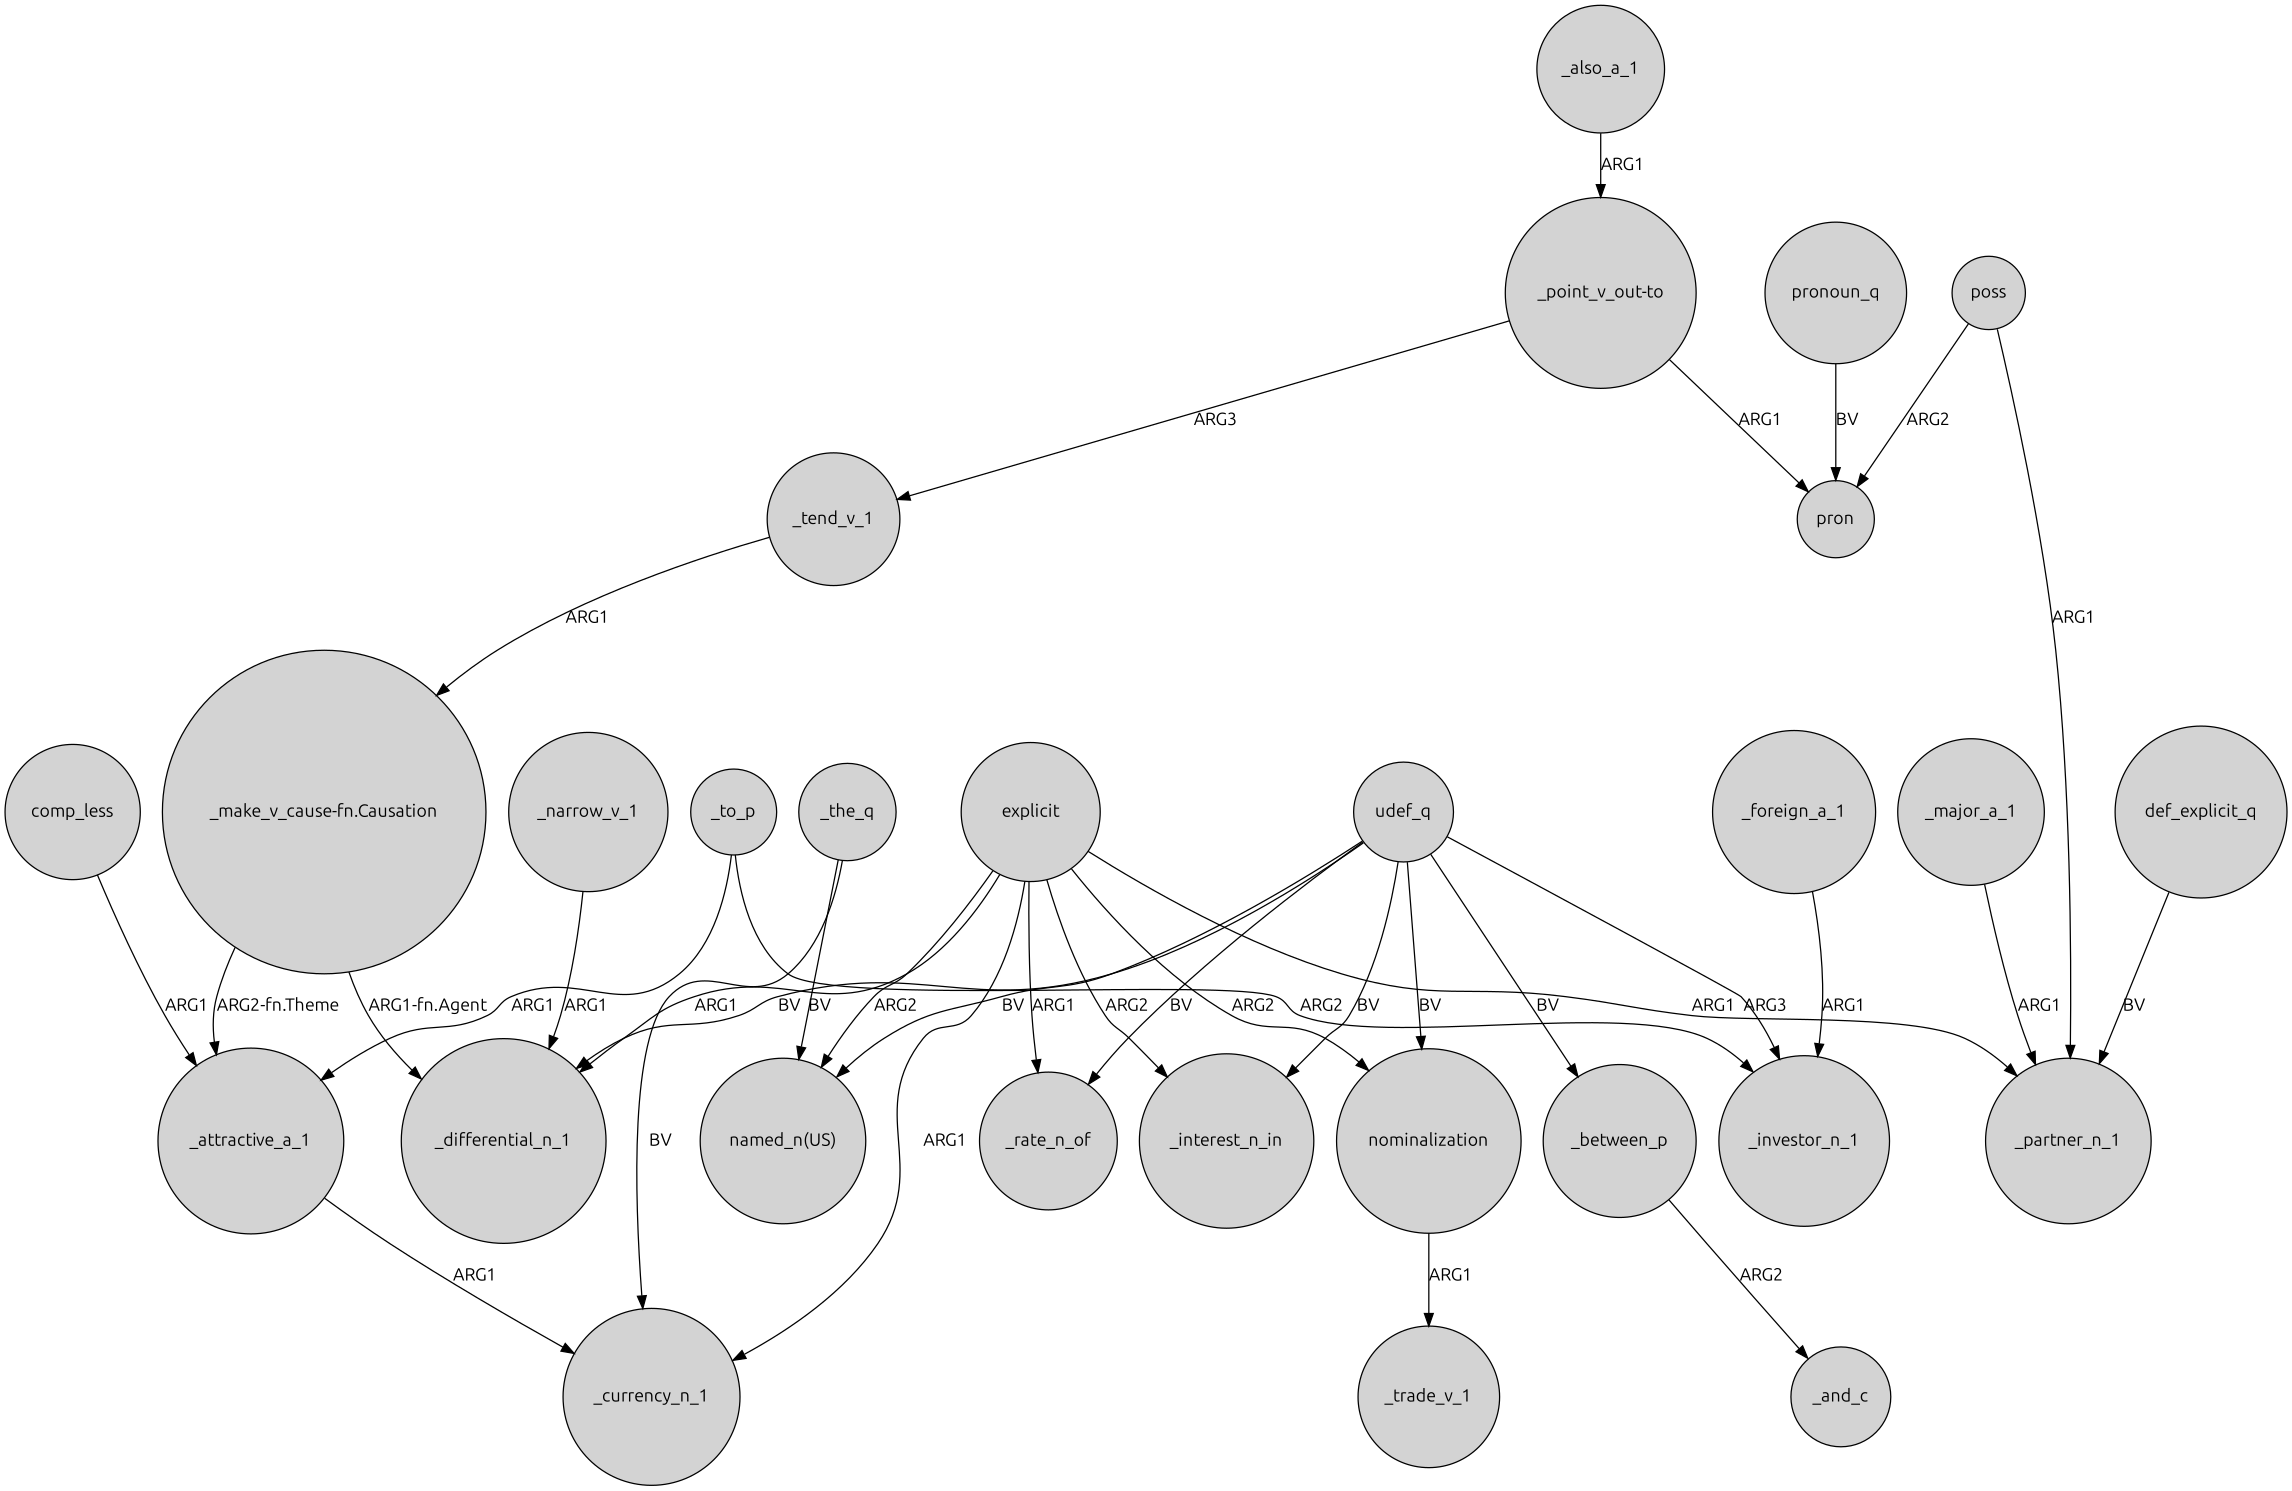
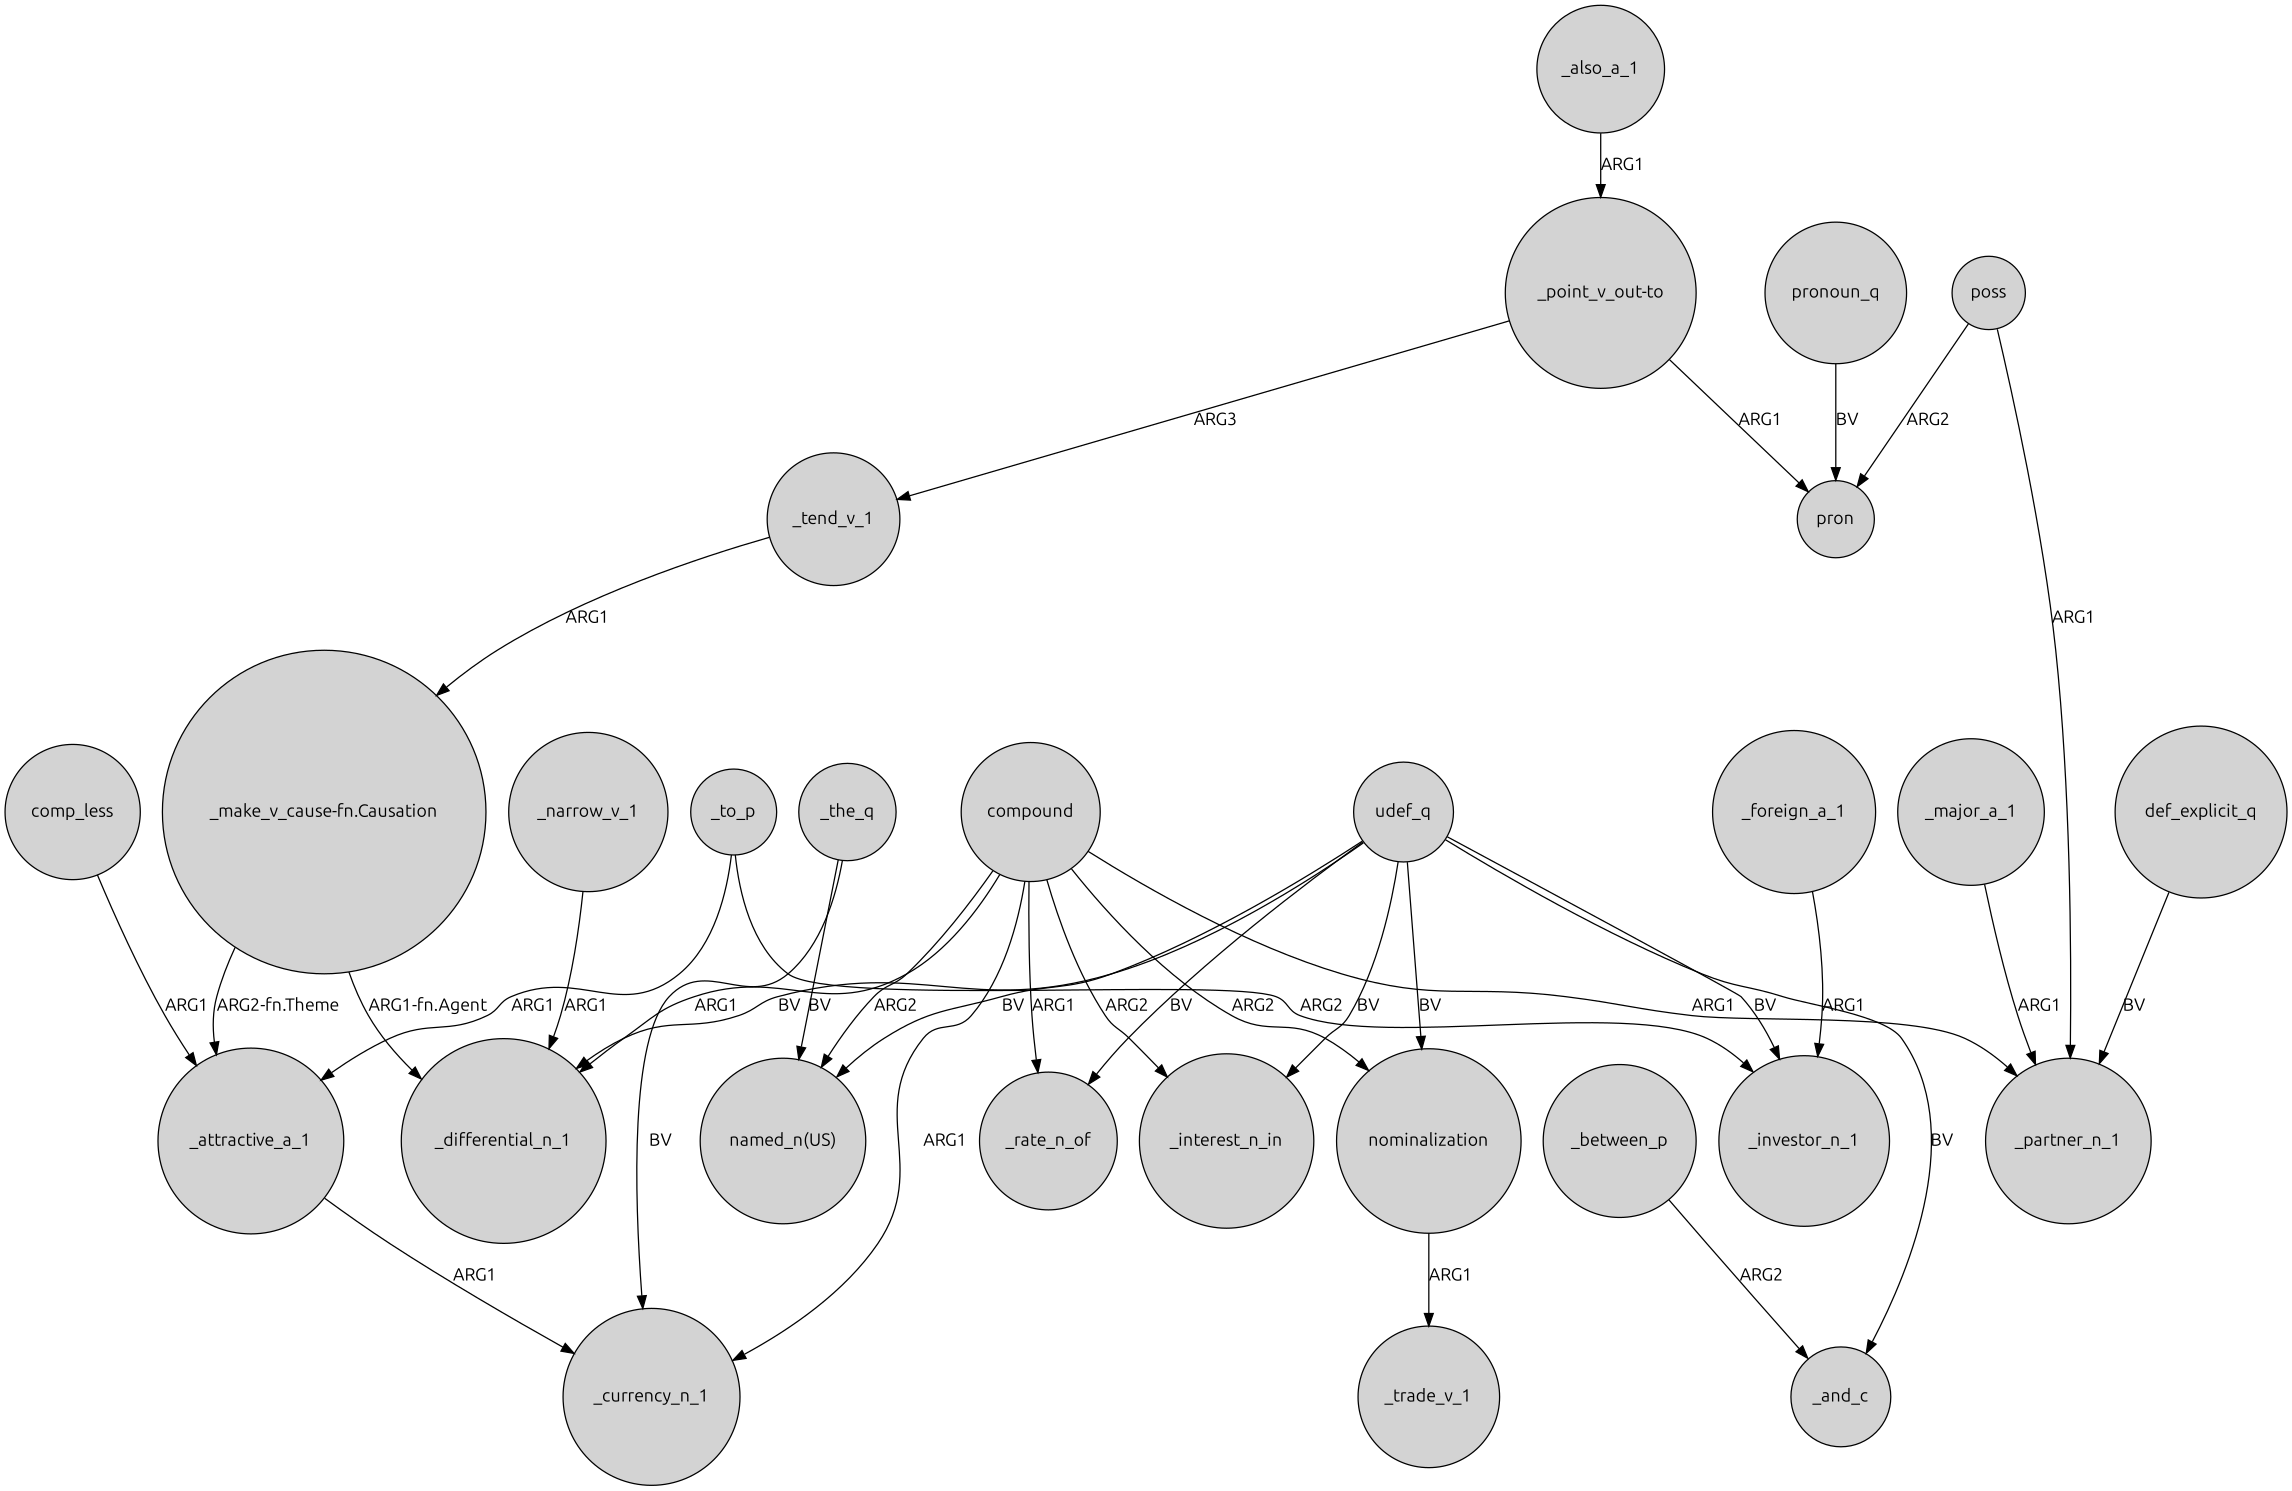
node "explicit": label "explicit" -> "compound"
edge "udef_q" -> "_between_p": now "udef_q" -> "_and_c"
edge "udef_q" -> "_investor_n_1": label "ARG3" -> "BV"
